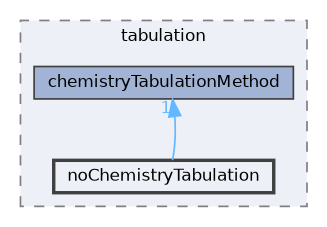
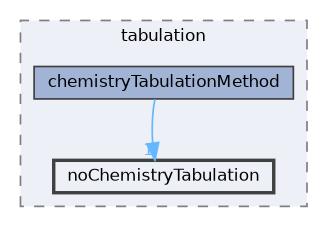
edge "noChemistryTabulation" -> "chemistryTabulationMethod": reversed
